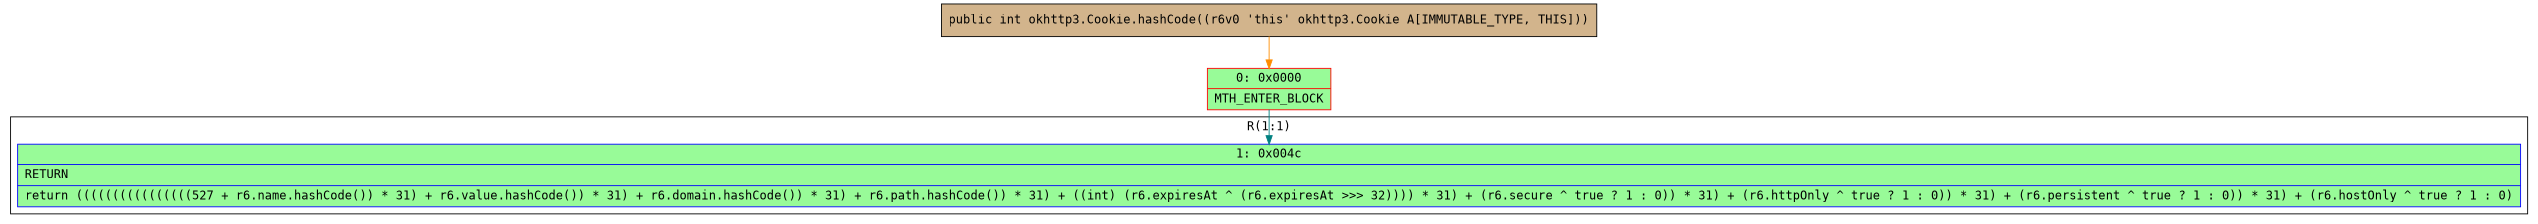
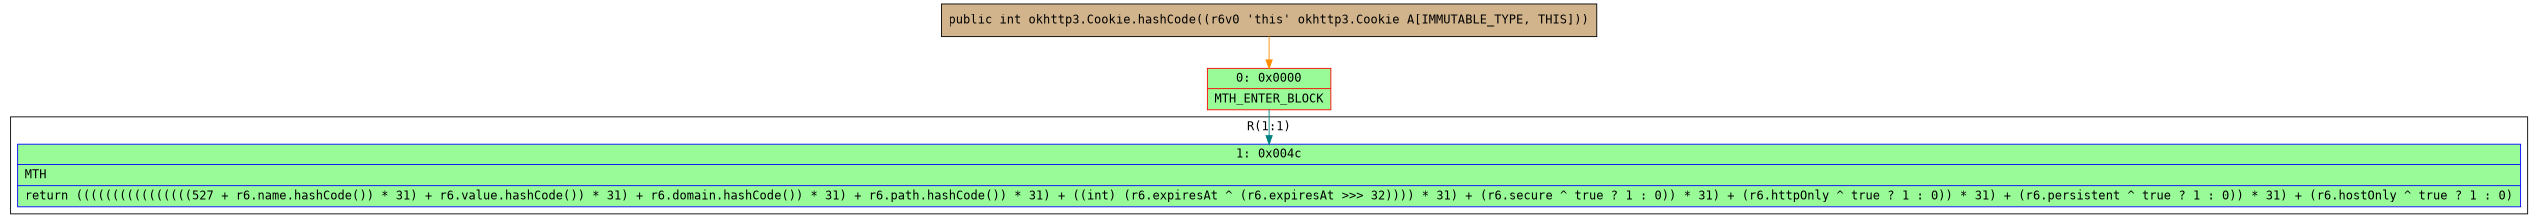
node "1: 0x004c": text "RETURN" -> "MTH"
